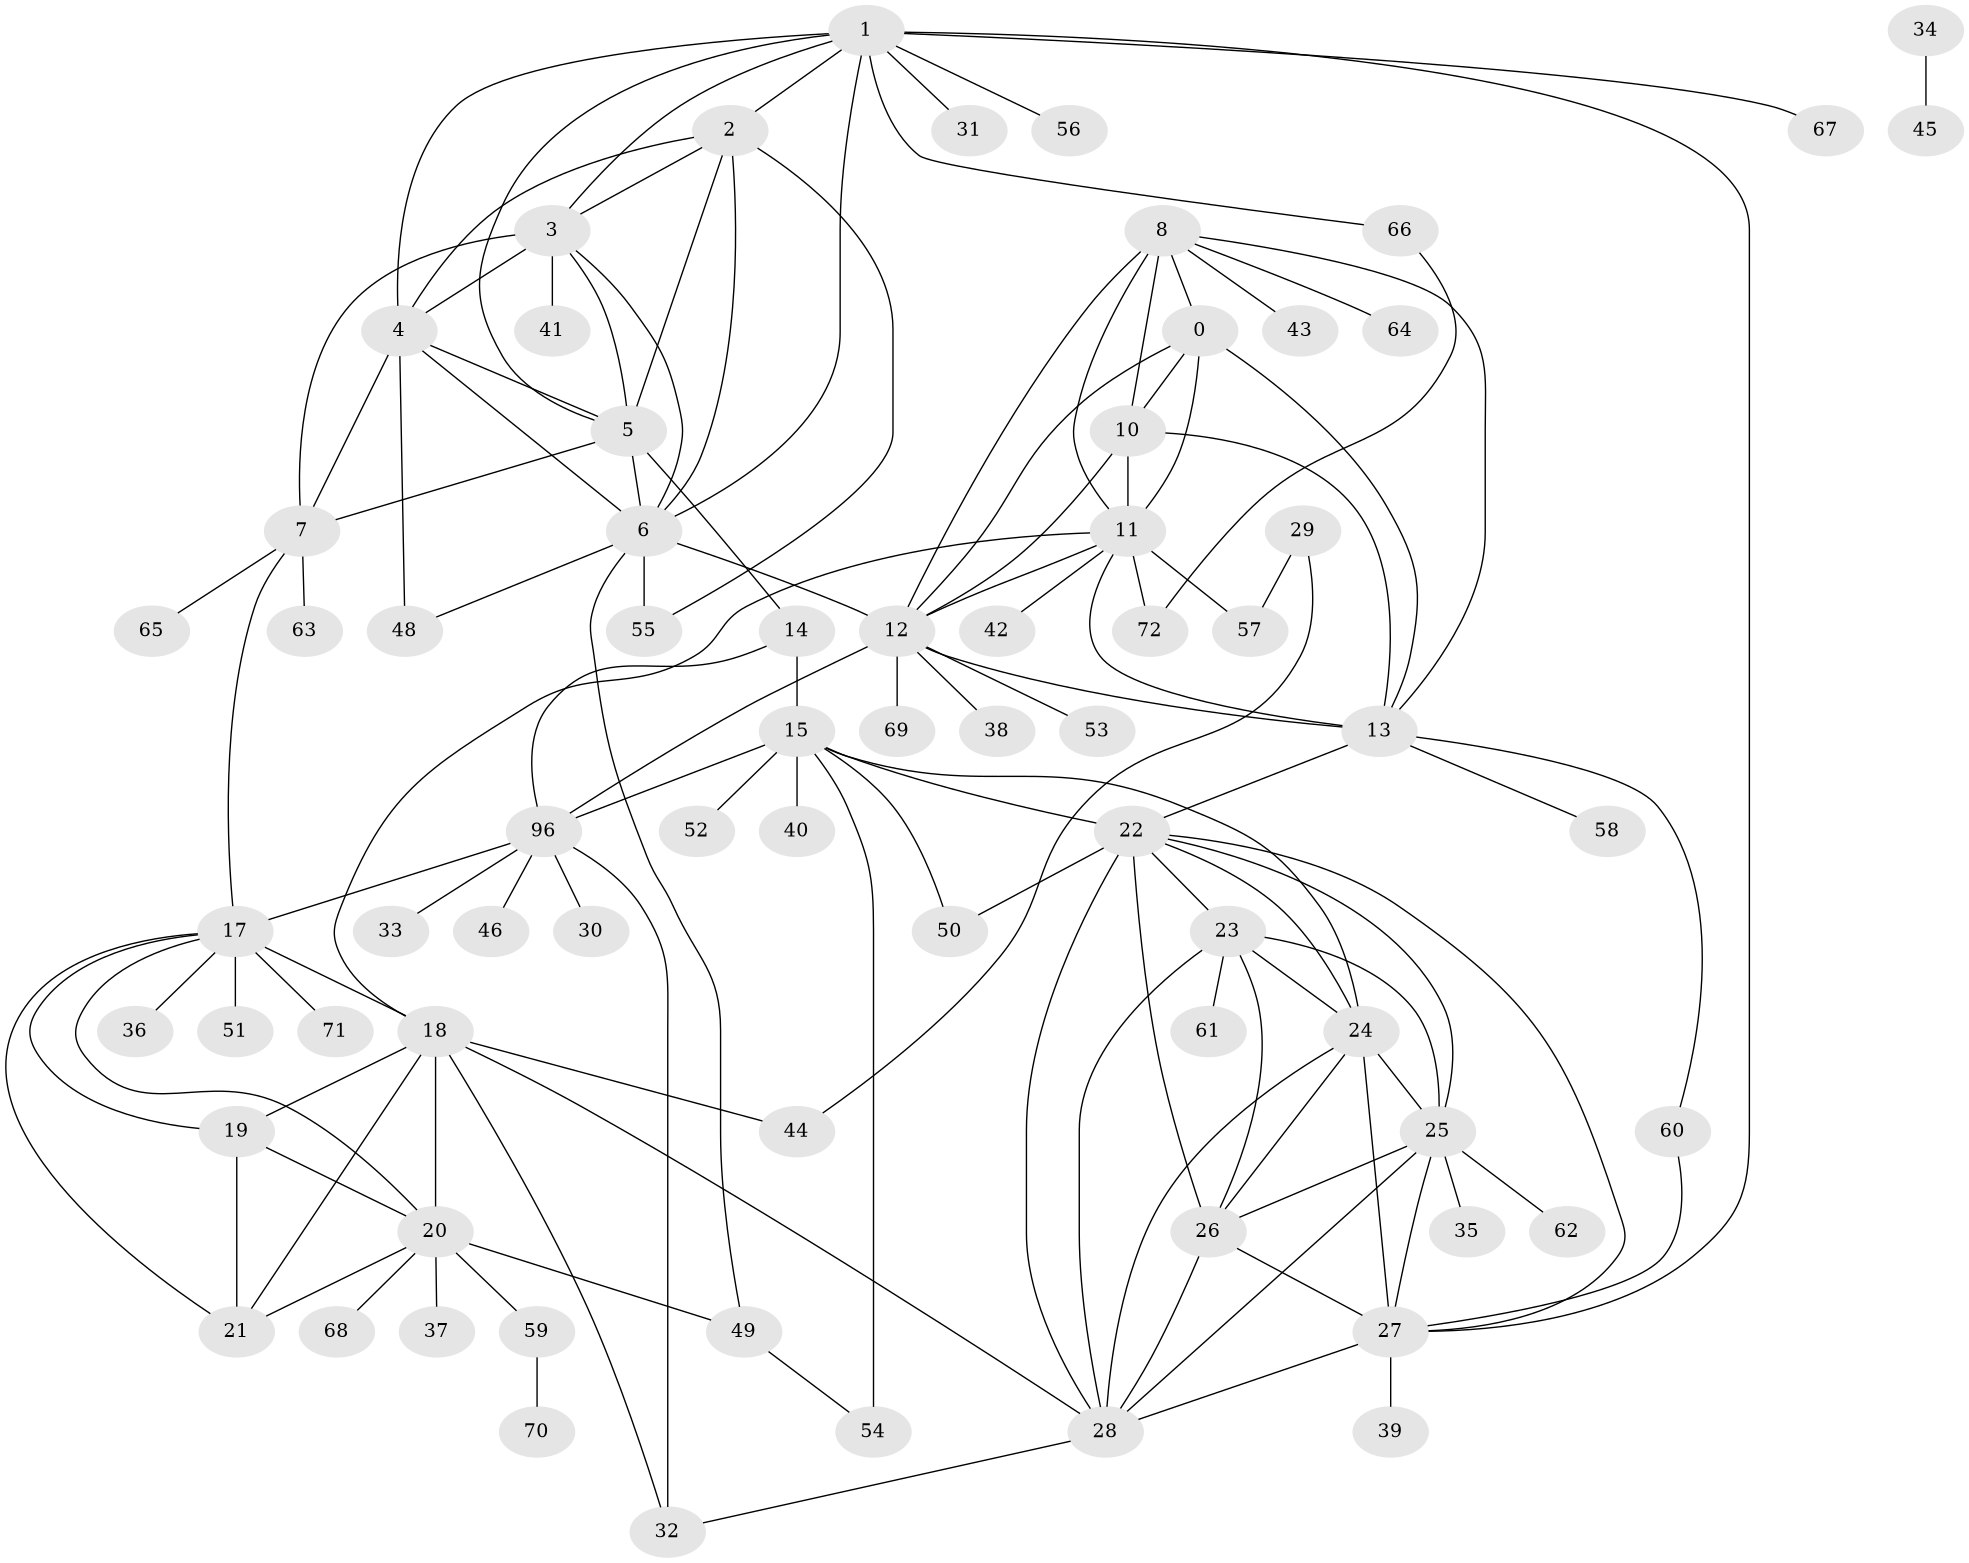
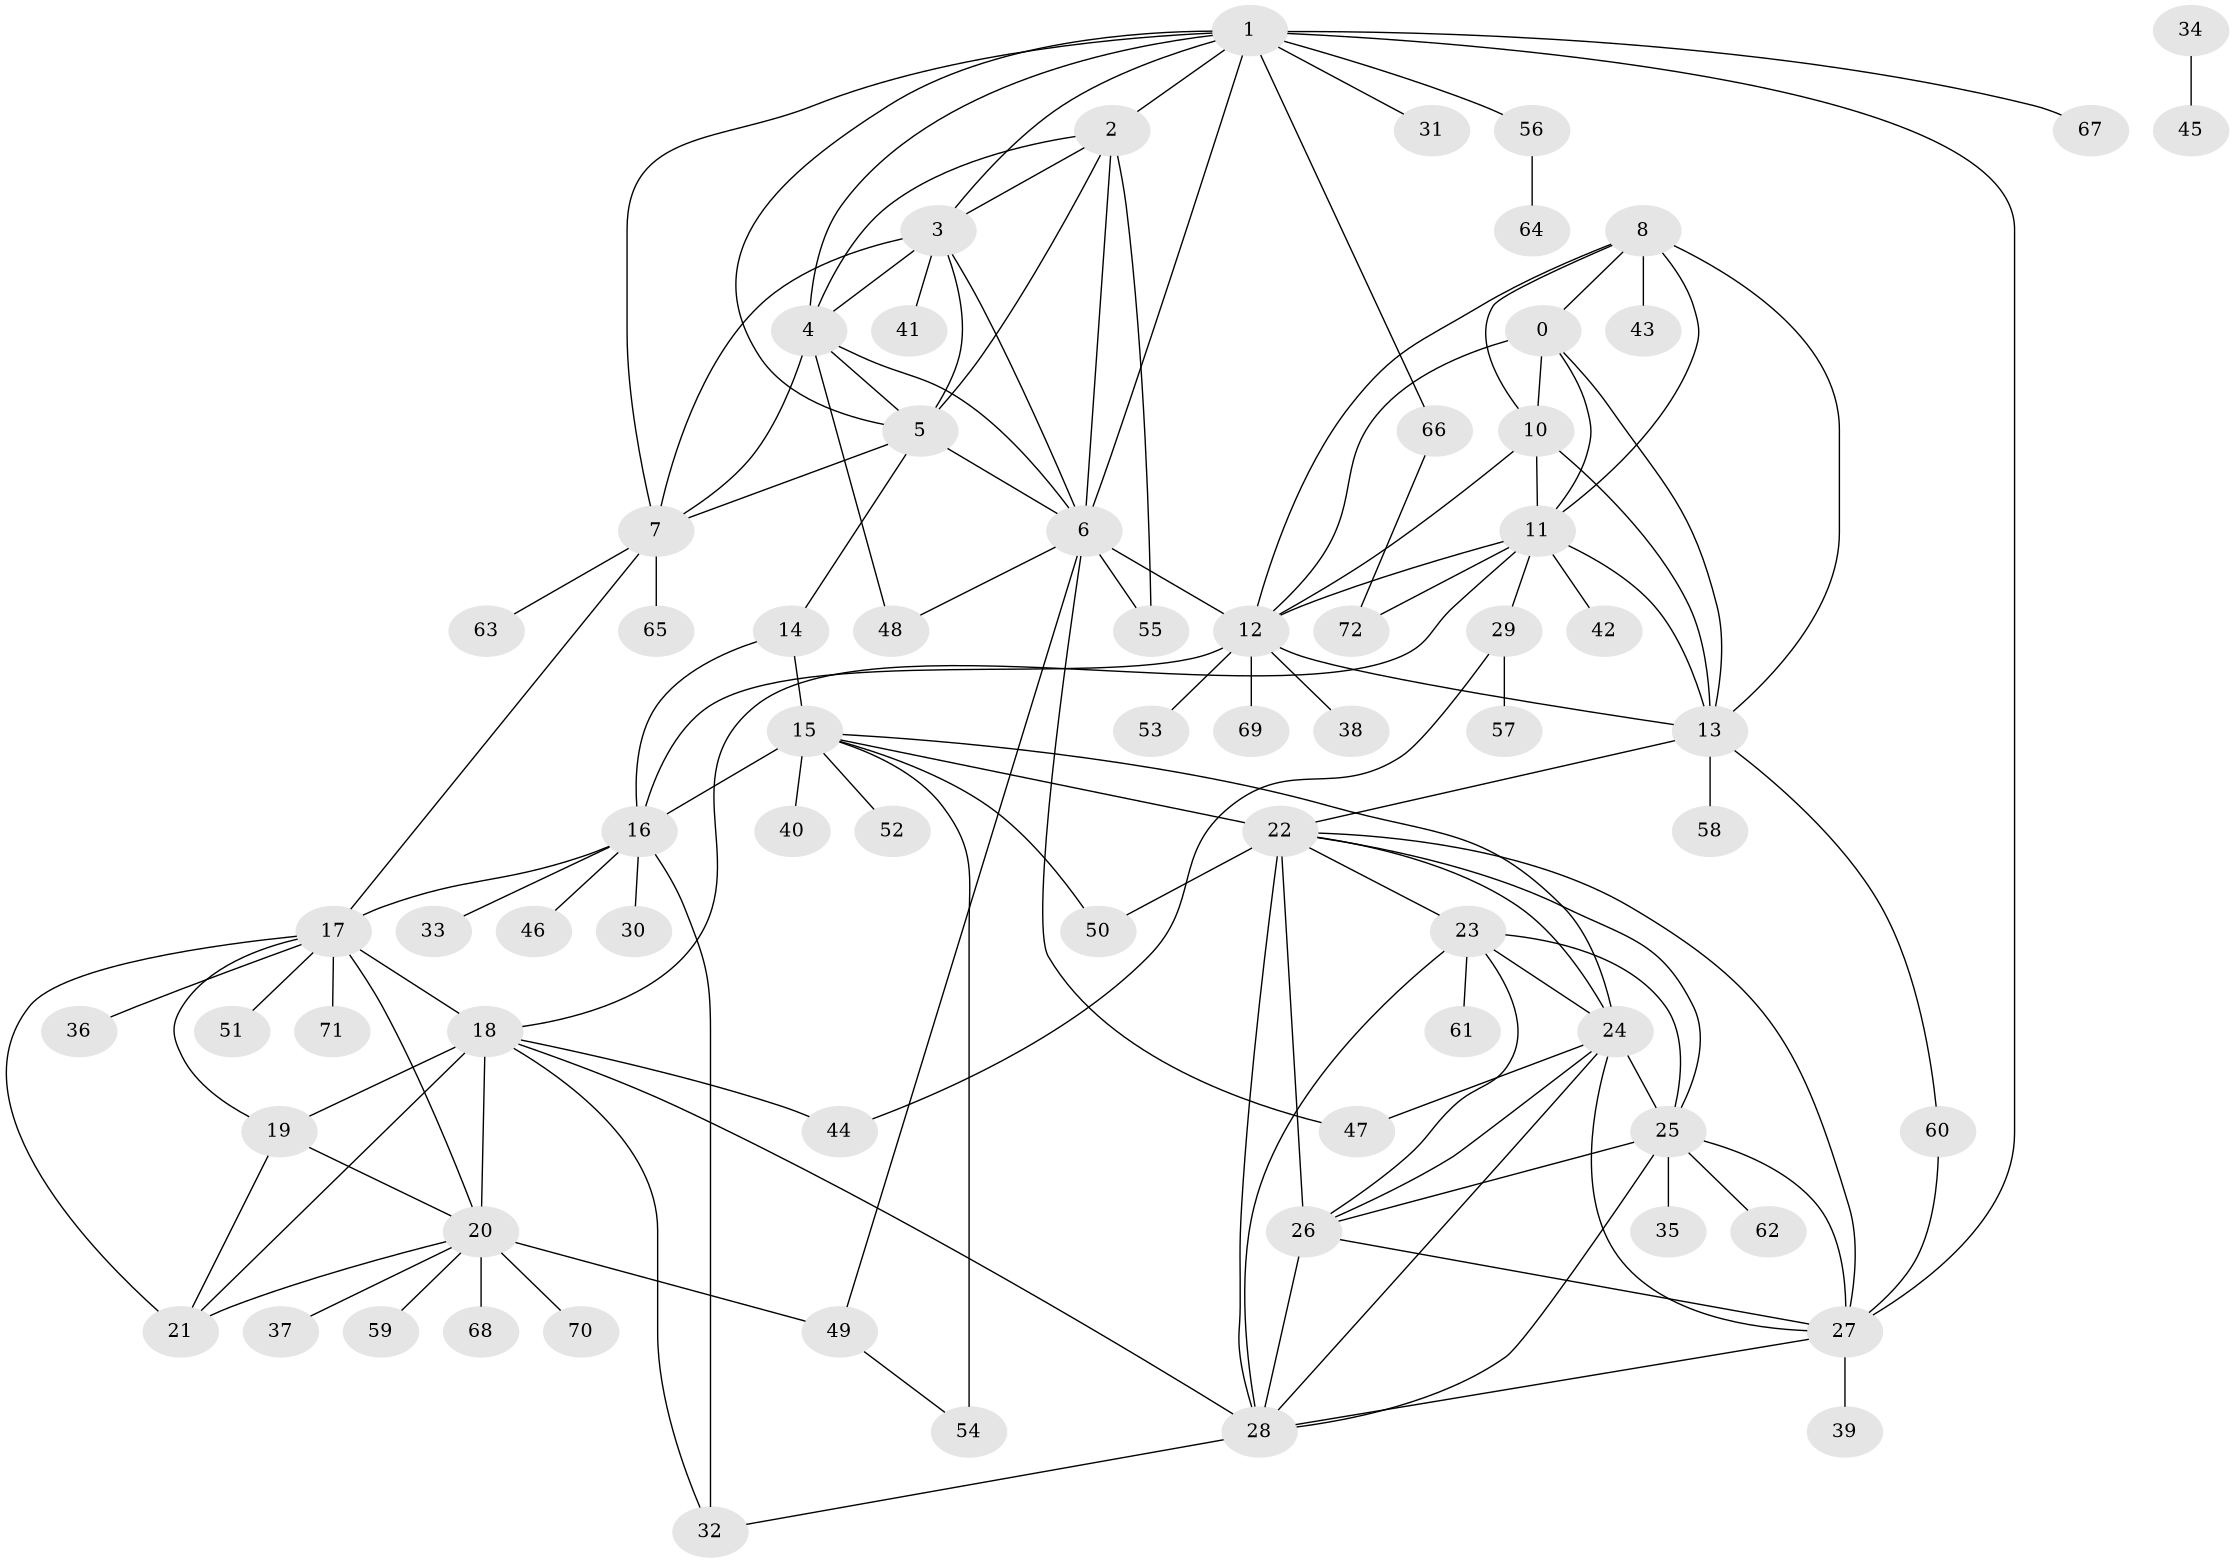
edge "1" -- "7": added
edge "8" -- "64": now "56" -- "64"
edge "11" -- "57": now "11" -- "29"
node "96": label "96" -> "16"
node "47": added
edge "59" -- "70": now "20" -- "70"
